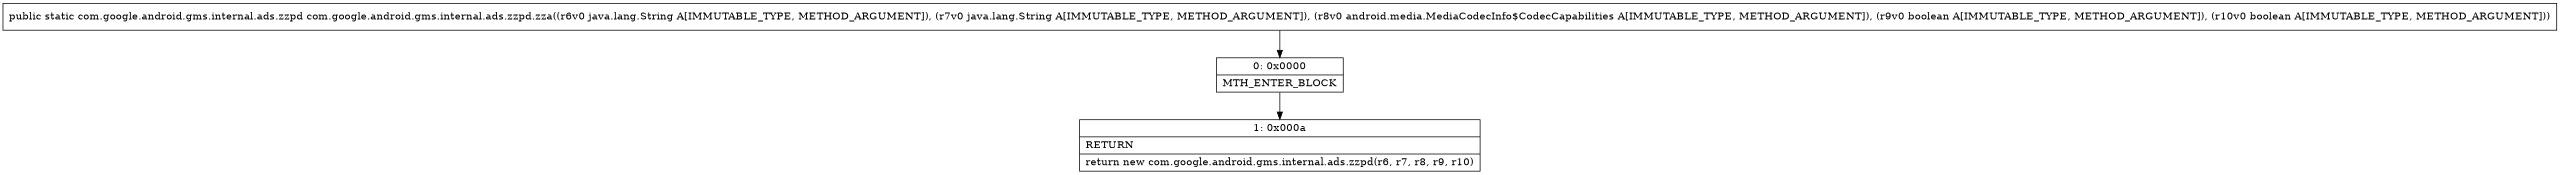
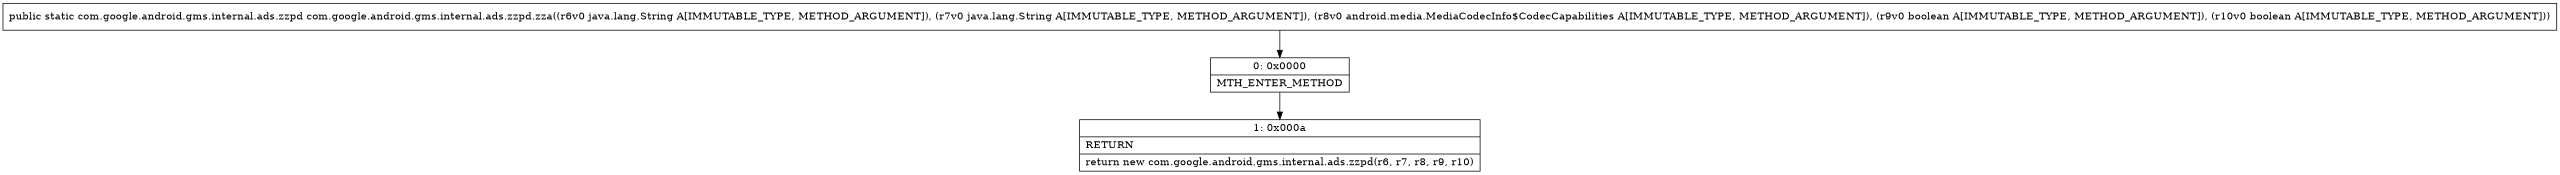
node "0: 0x0000": text "MTH_ENTER_BLOCK" -> "MTH_ENTER_METHOD"
